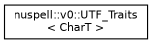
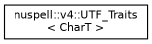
node "nuspell::v0::UTF_Traits < CharT >": label "nuspell::v0::UTF_Traits < CharT >" -> "nuspell::v4::UTF_Traits < CharT >"
